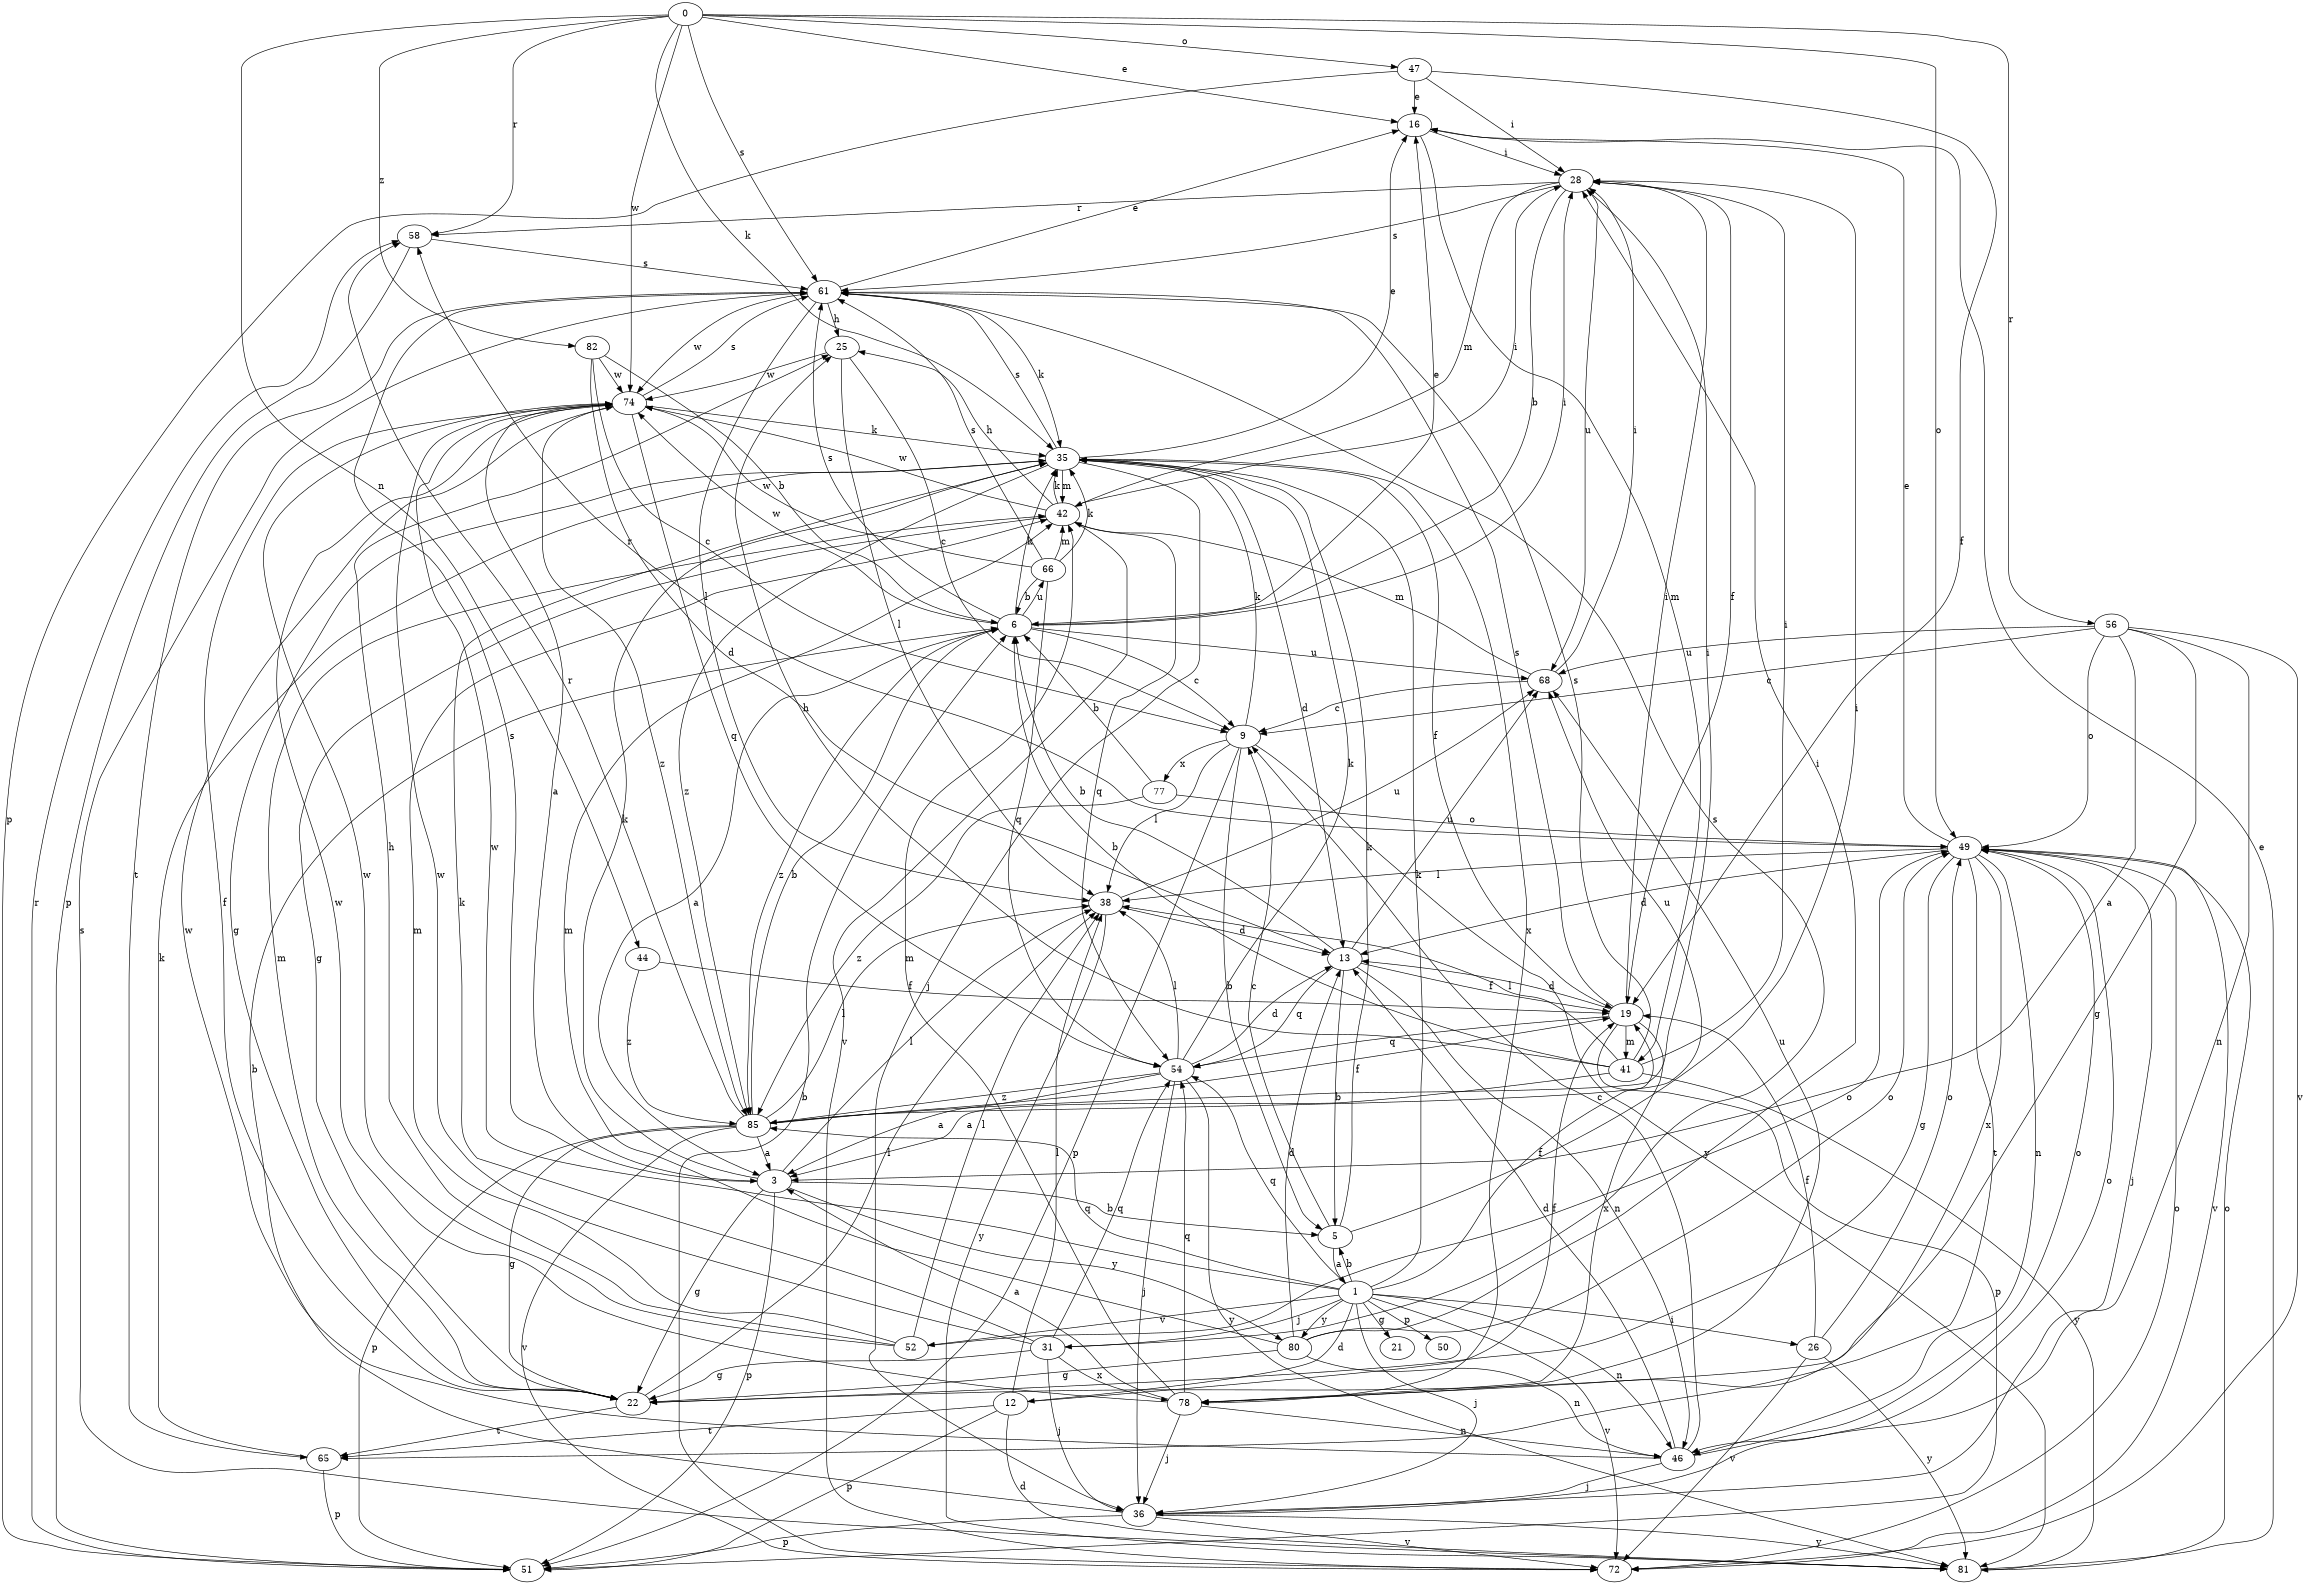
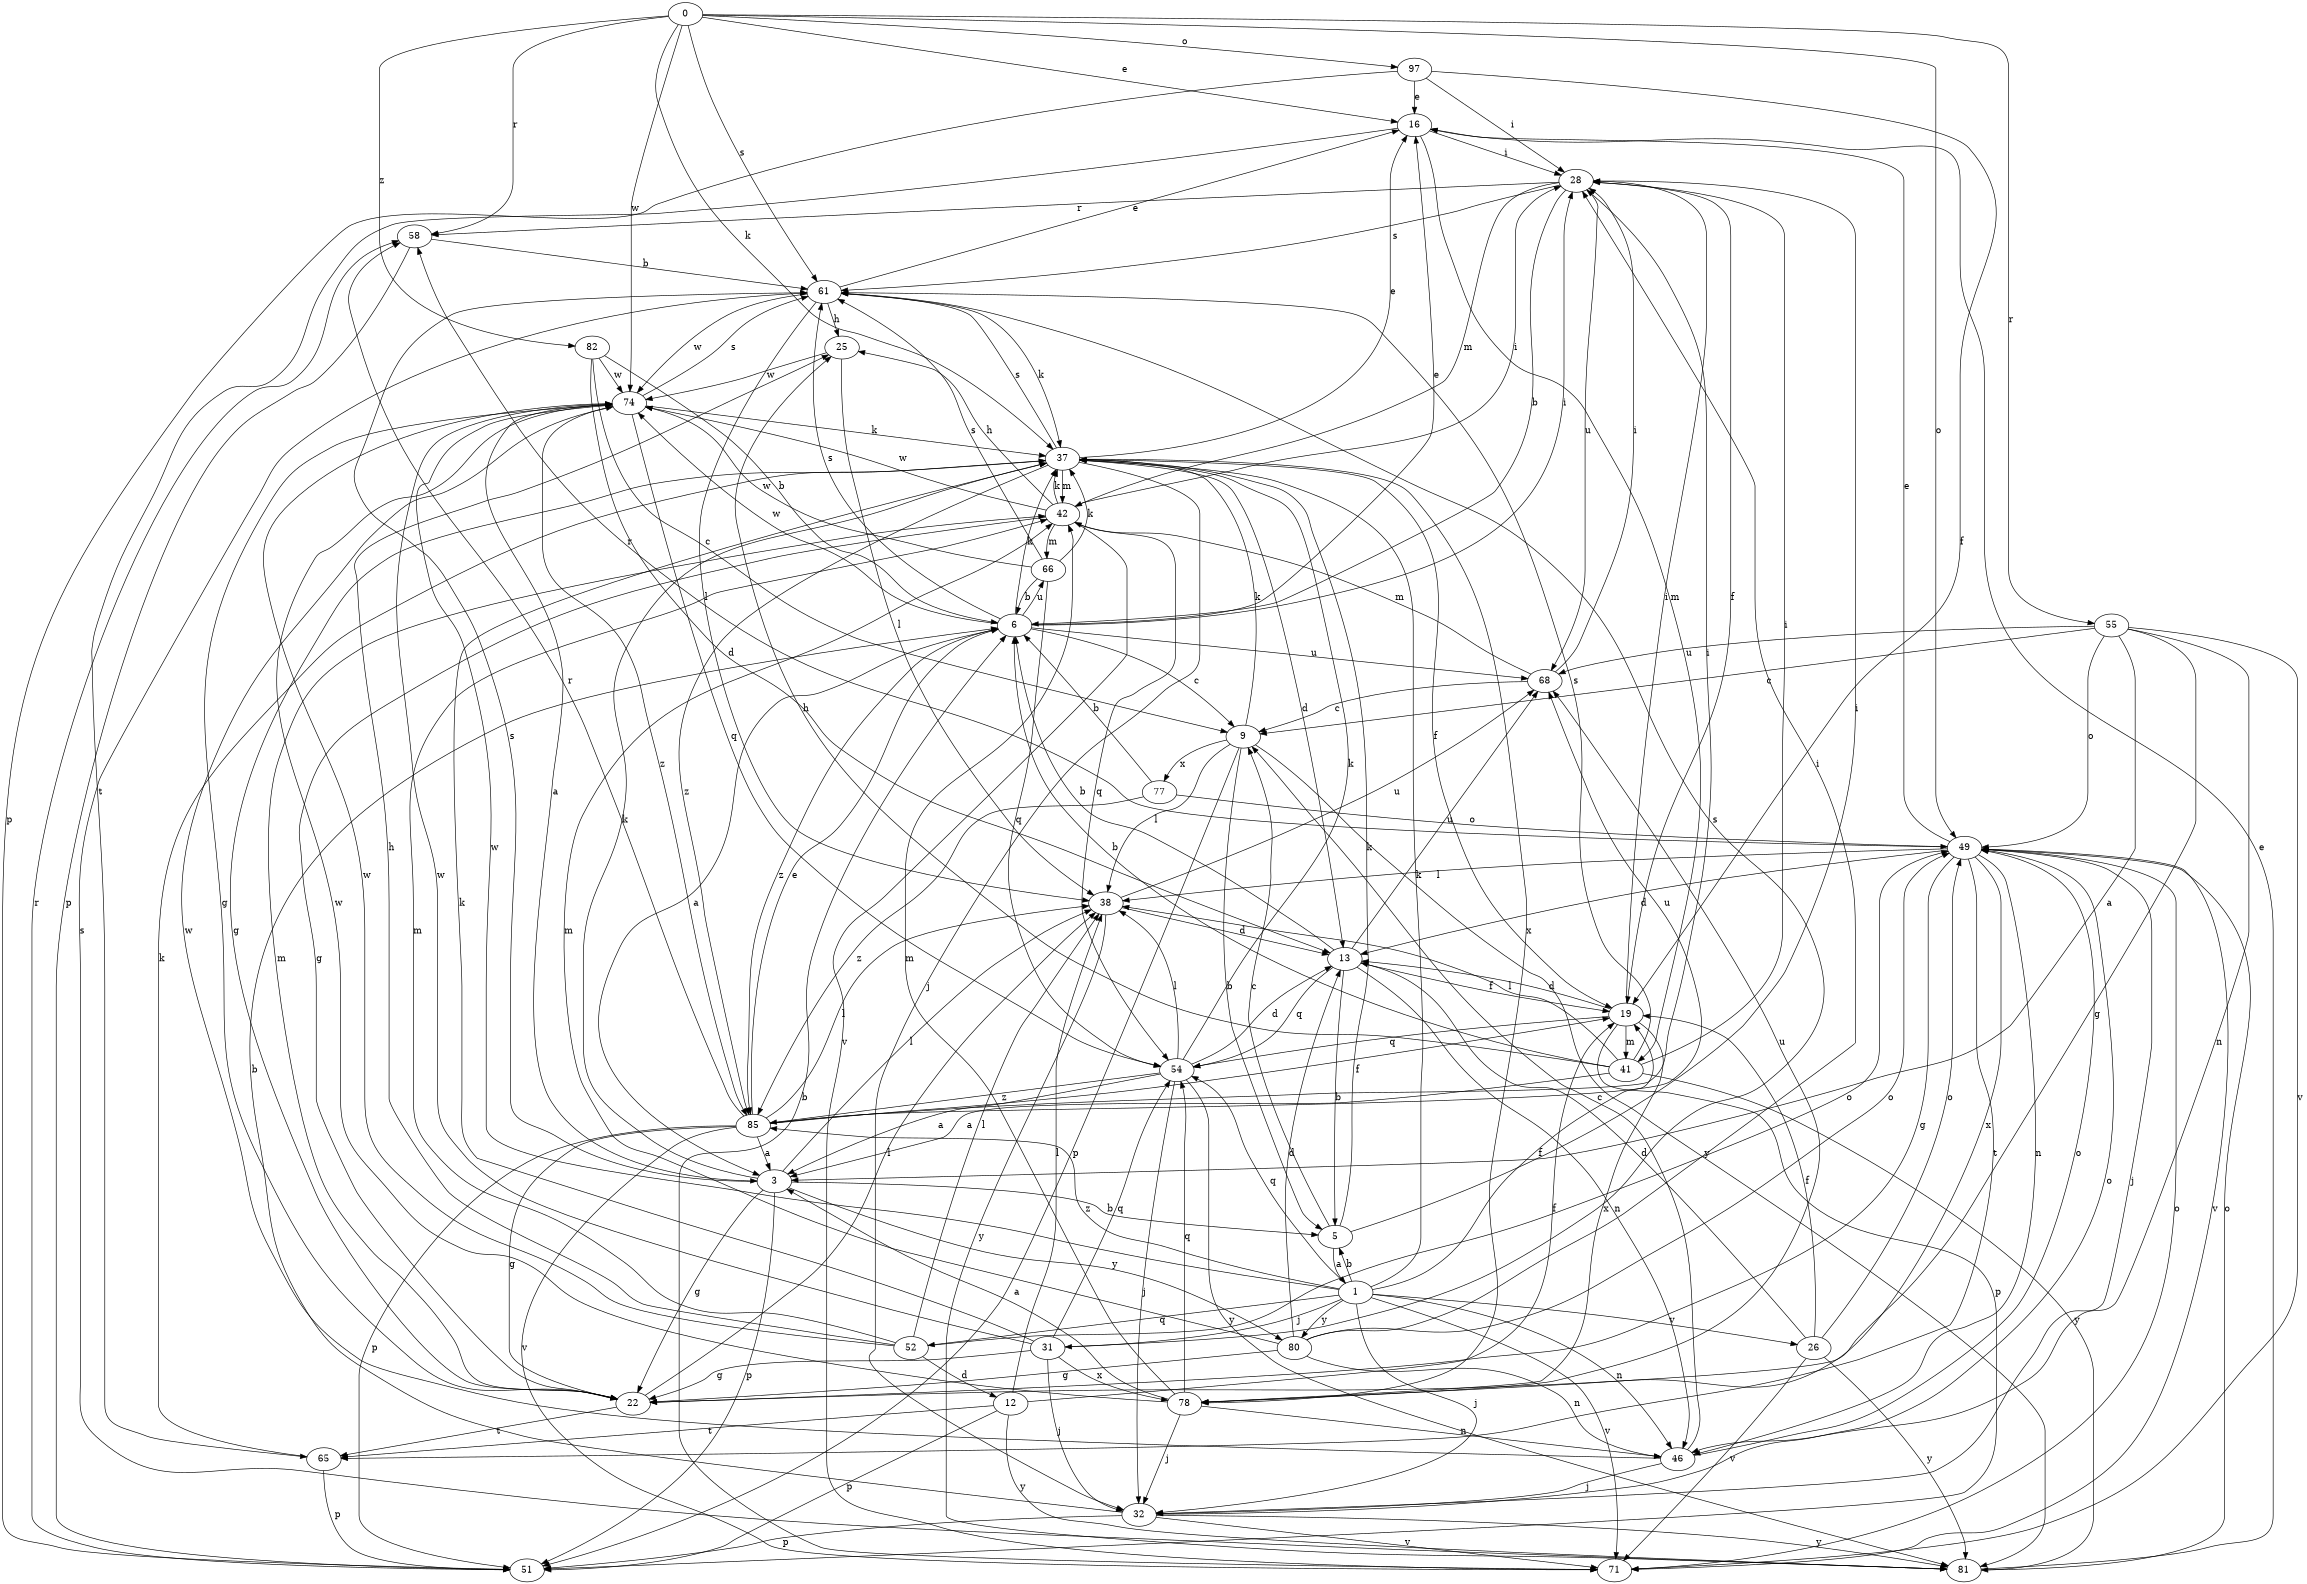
node "47": label "47" -> "97"
edge "58" -> "61": label "s" -> "b"
edge "19" -> "61": removed, label "s"
node "35": label "35" -> "37"
edge "66" -> "42": reversed
edge "25" -> "9": removed, label "c"
node "56": label "56" -> "55"
edge "61" -> "65": now "16" -> "65"
edge "85" -> "6": label "b" -> "e"
edge "74" -> "22": label "f" -> "g"
node "44": removed
edge "46" -> "13": now "26" -> "13"
edge "1" -> "85": label "q" -> "z"
edge "1" -> "52": label "v" -> "q"
edge "1" -> "26": label "i" -> "v"
node "21": removed
node "50": removed
edge "1" -> "12": now "52" -> "12"
edge "12" -> "81": label "d" -> "y"
node "36": label "36" -> "32"
node "72": label "72" -> "71"
